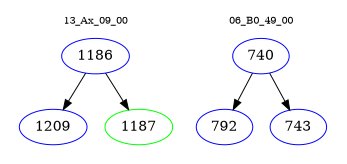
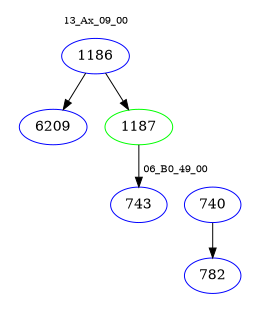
edge "740" -> "743": now "1187" -> "743"
node "1209": label "1209" -> "6209"
node "792": label "792" -> "782"
